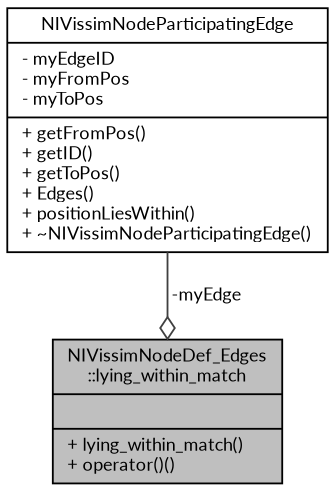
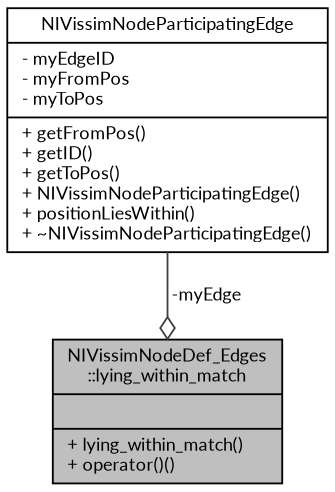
node "NIVissimNodeParticipatingEdge": text "+ Edges()" -> "+ NIVissimNodeParticipatingEdge()"
